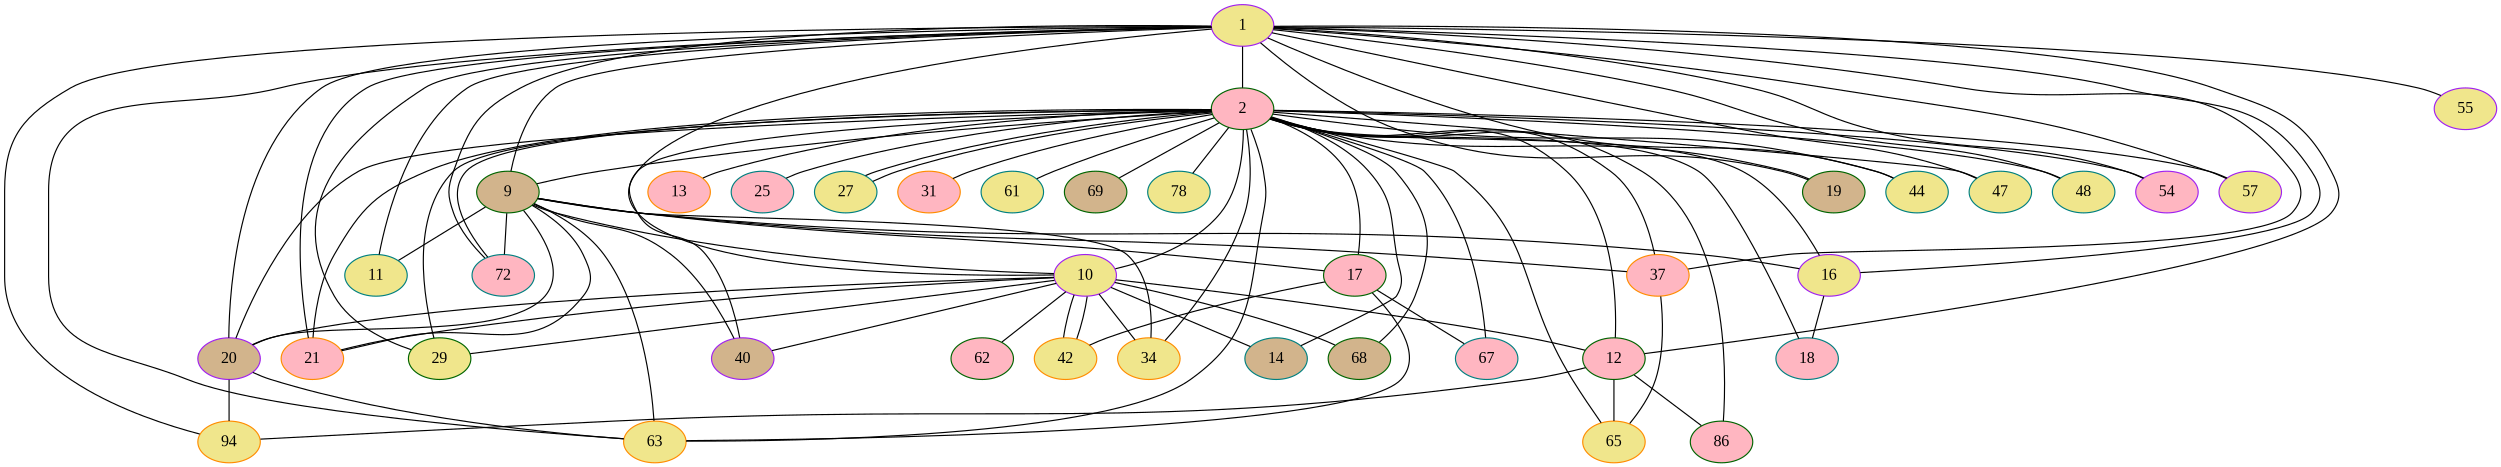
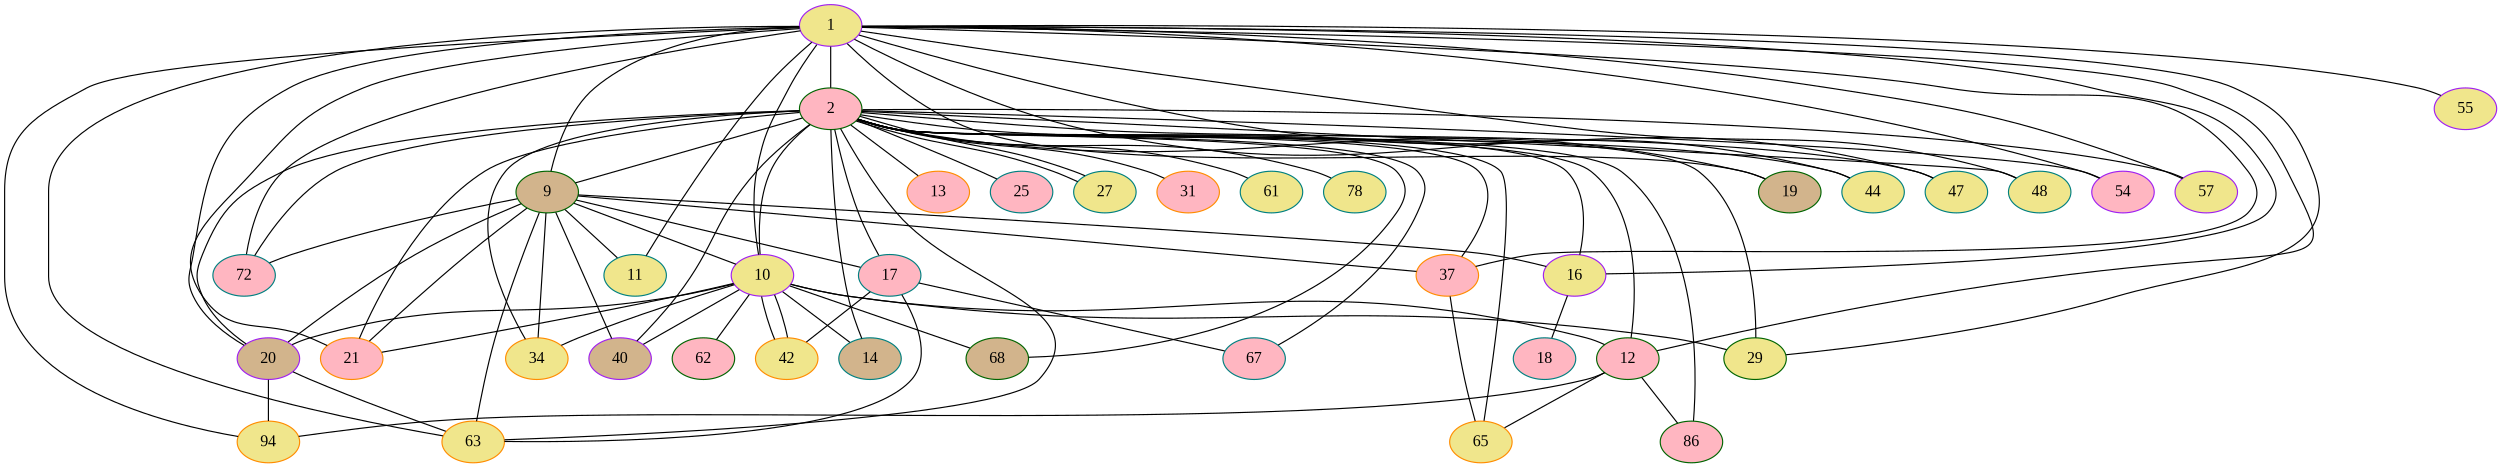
edge "2" -- "18": removed
node "69": removed
node "17": color darkgreen -> teal
